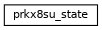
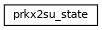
node "prkx8su_state": label "prkx8su_state" -> "prkx2su_state"
